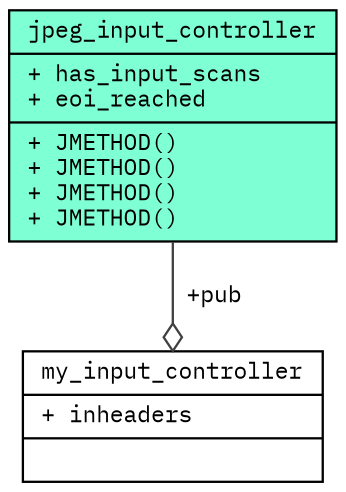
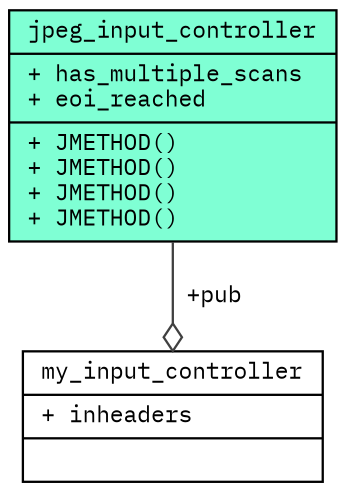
node "jpeg_input_controller": text "+ has_input_scans" -> "+ has_multiple_scans"
